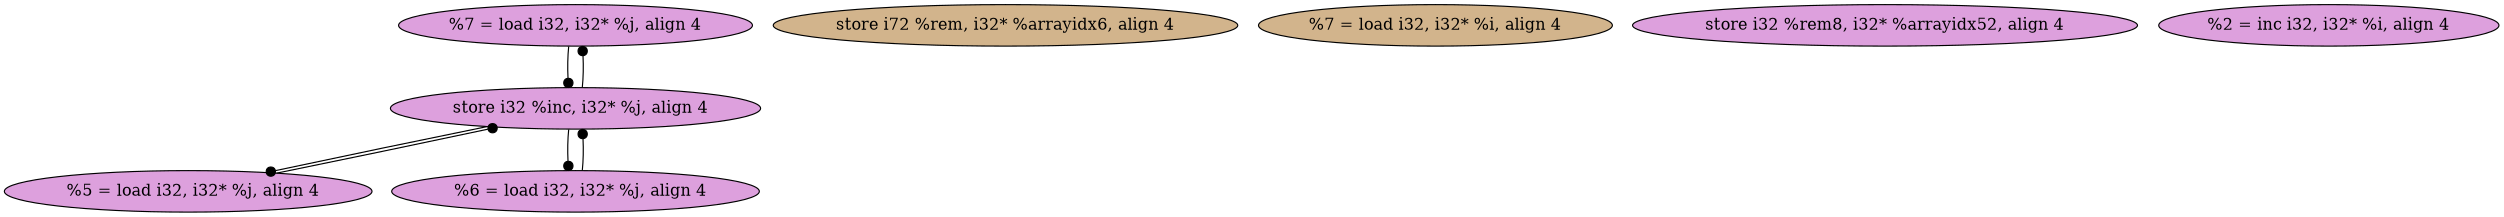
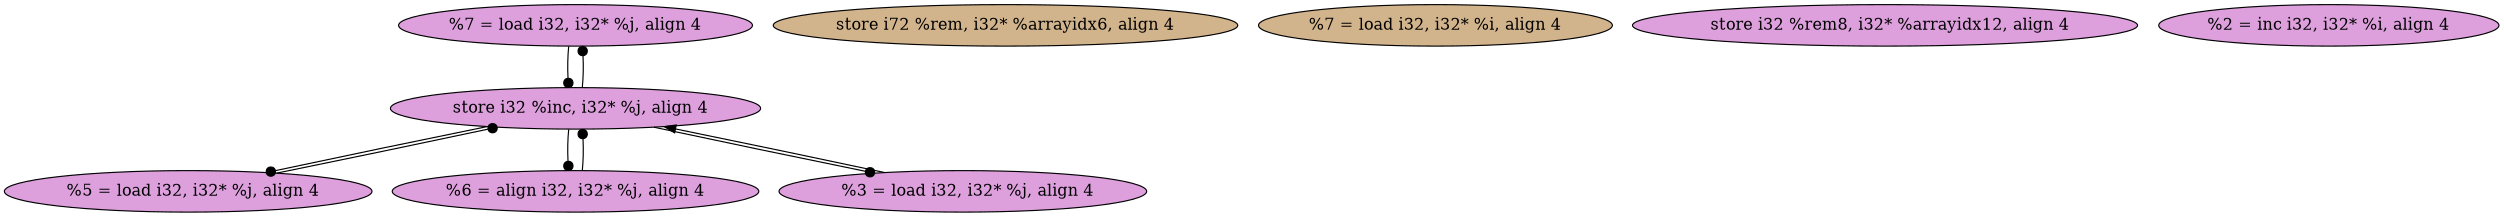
node "store i32 %rem8, i32* %arrayidx52, align 4": label "store i32 %rem8, i32* %arrayidx52, align 4" -> "store i32 %rem8, i32* %arrayidx12, align 4"
node "%6 = load i32, i32* %j, align 4": label "%6 = load i32, i32* %j, align 4" -> "%6 = align i32, i32* %j, align 4"
node "%3 = load i32, i32* %j, align 4": added
